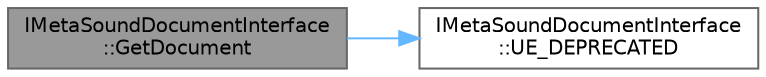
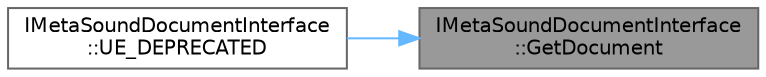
edge "IMetaSoundDocumentInterface ::GetDocument" -> "IMetaSoundDocumentInterface ::UE_DEPRECATED": reversed
